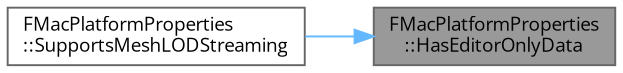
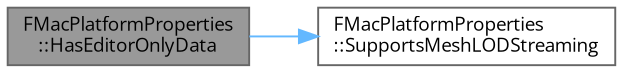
edge "FMacPlatformProperties ::SupportsMeshLODStreaming" -> "FMacPlatformProperties ::HasEditorOnlyData": reversed
